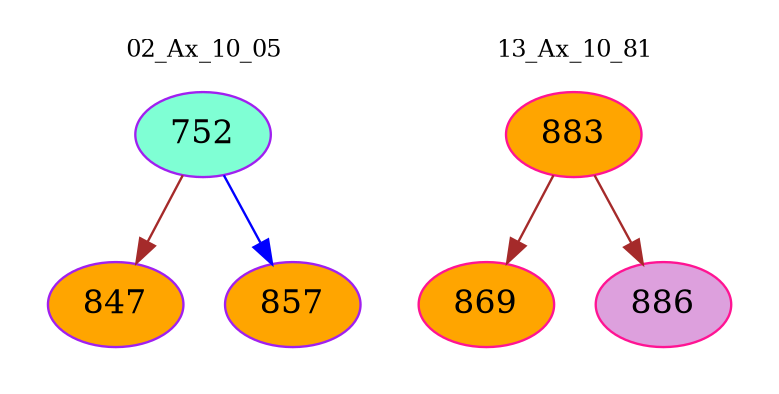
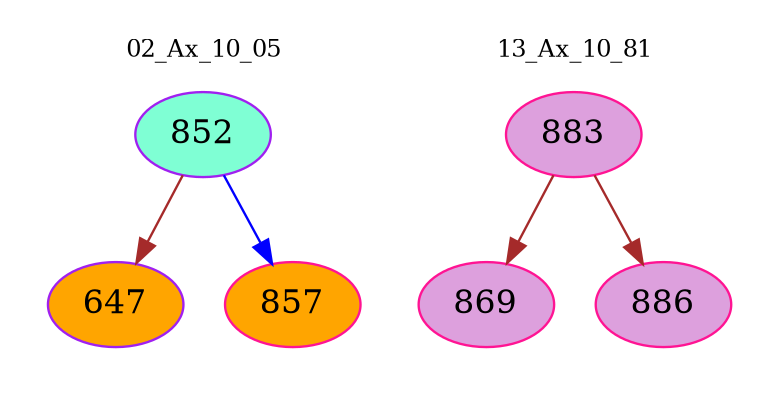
node "752": label "752" -> "852"
node "883": fillcolor orange -> plum
node "847": label "847" -> "647"
node "857": color purple -> deeppink
node "869": fillcolor orange -> plum
